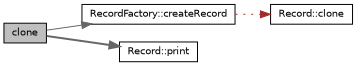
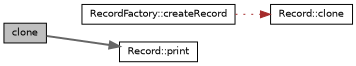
edge "clone" -> "RecordFactory::createRecord": removed
